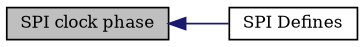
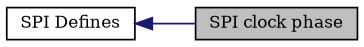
edge "SPI Defines" -> "SPI clock phase": reversed
